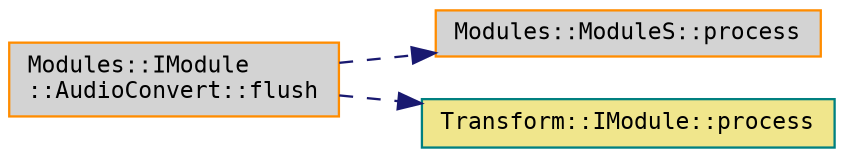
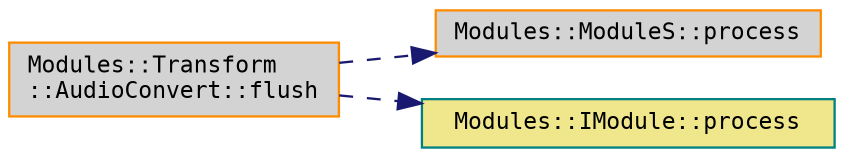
node "Modules::IModule ::AudioConvert::flush": label "Modules::IModule ::AudioConvert::flush" -> "Modules::Transform ::AudioConvert::flush"
node "Transform::IModule::process": label "Transform::IModule::process" -> "Modules::IModule::process"
